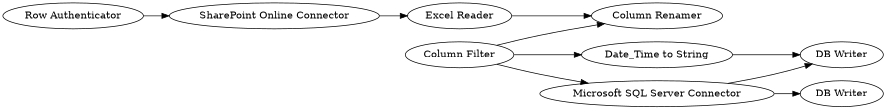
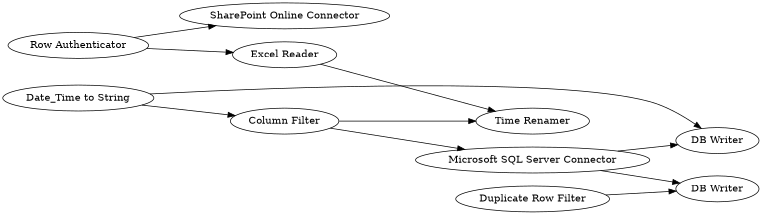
edge "SharePoint Online Connector" -> "Excel Reader": now "Row Authenticator" -> "Excel Reader"
node "Column Renamer": label "Column Renamer" -> "Time Renamer"
edge "Column Filter" -> "Date_Time to String": reversed
node "Duplicate Row Filter": added
